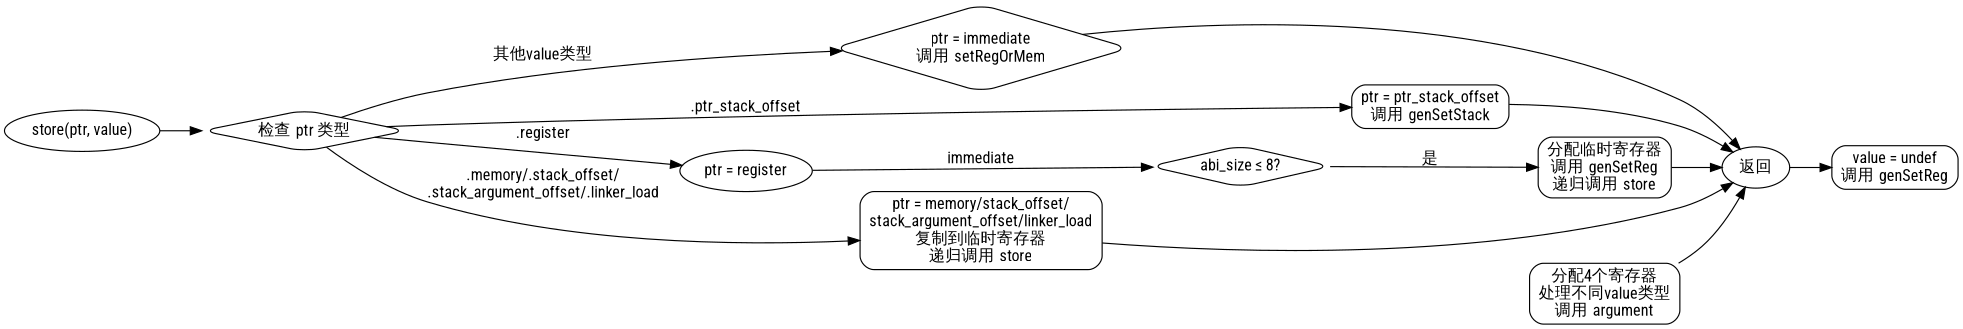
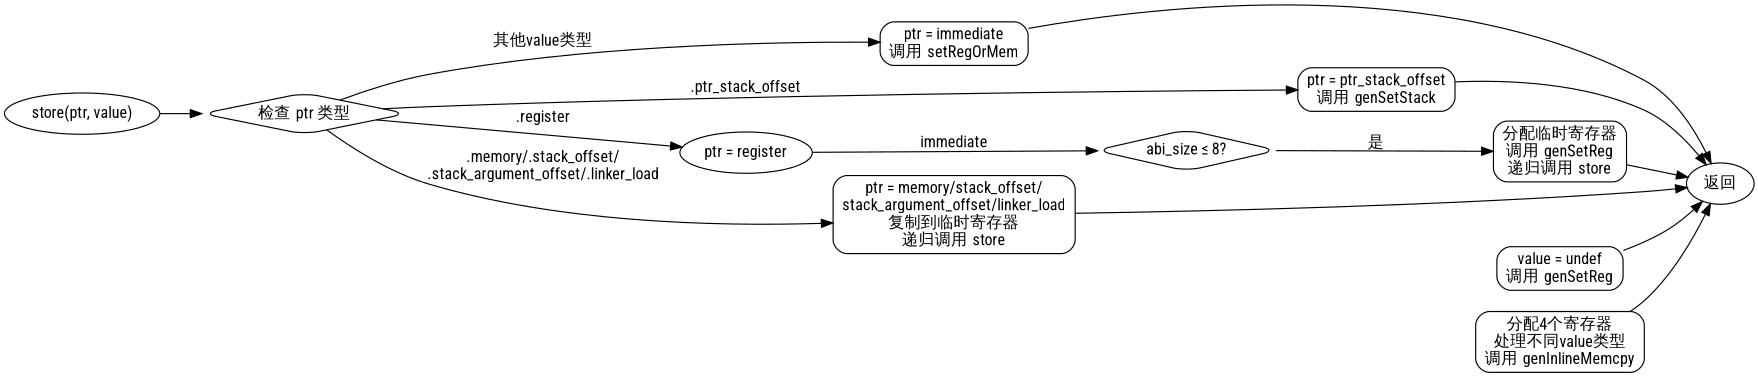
node "ptr = immediate 调用 setRegOrMem": shape diamond -> box
edge "返回" -> "value = undef 调用 genSetReg": reversed
node "分配4个寄存器 处理不同value类型 调用 argument": label "分配4个寄存器 处理不同value类型 调用 argument" -> "分配4个寄存器 处理不同value类型 调用 genInlineMemcpy"
